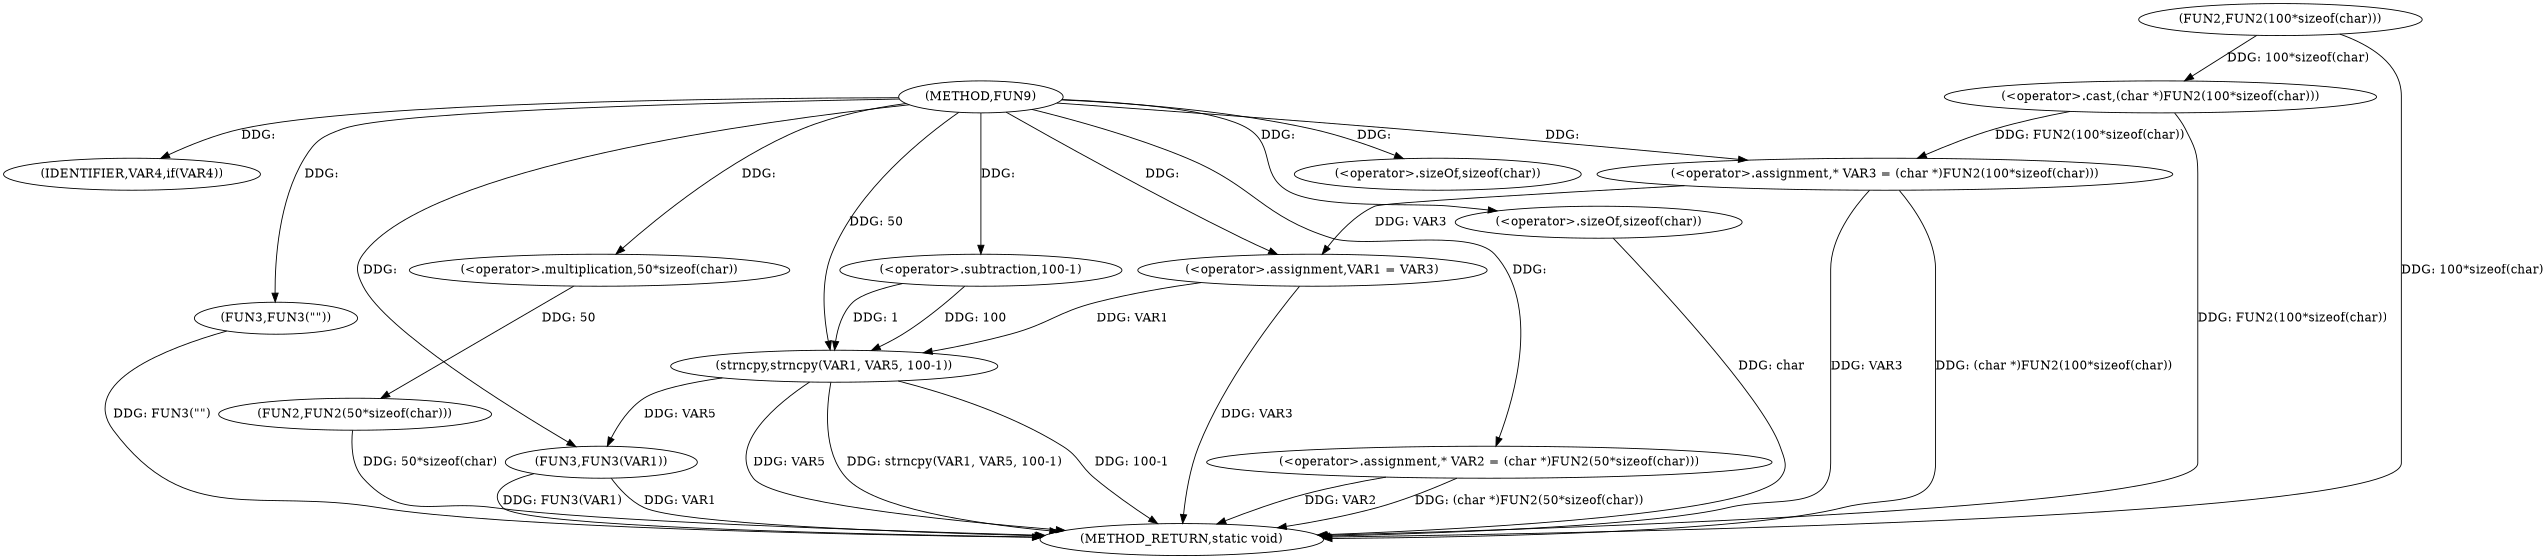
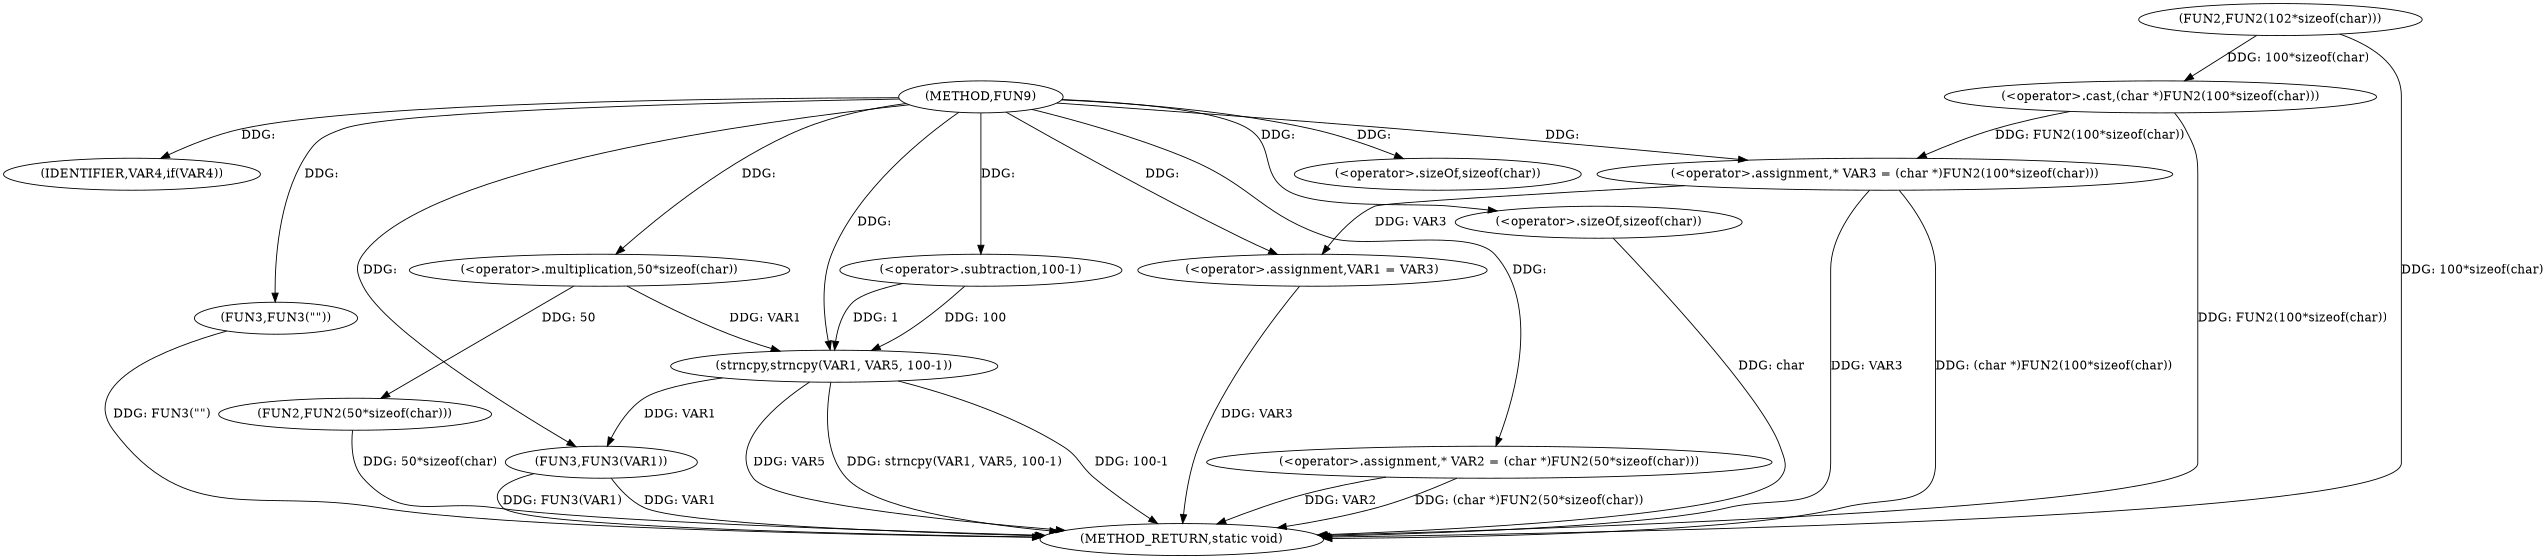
node "(FUN2,FUN2(100*sizeof(char)))": label "(FUN2,FUN2(100*sizeof(char)))" -> "(FUN2,FUN2(102*sizeof(char)))"
edge "(METHOD,FUN9)" -> "(strncpy,strncpy(VAR1, VAR5, 100-1))": label "DDG: 50" -> "DDG: "
edge "(<operator>.assignment,VAR1 = VAR3)" -> "(strncpy,strncpy(VAR1, VAR5, 100-1))": now "(<operator>.multiplication,50*sizeof(char))" -> "(strncpy,strncpy(VAR1, VAR5, 100-1))"
edge "(strncpy,strncpy(VAR1, VAR5, 100-1))" -> "(FUN3,FUN3(VAR1))": label "DDG: VAR5" -> "DDG: VAR1"
